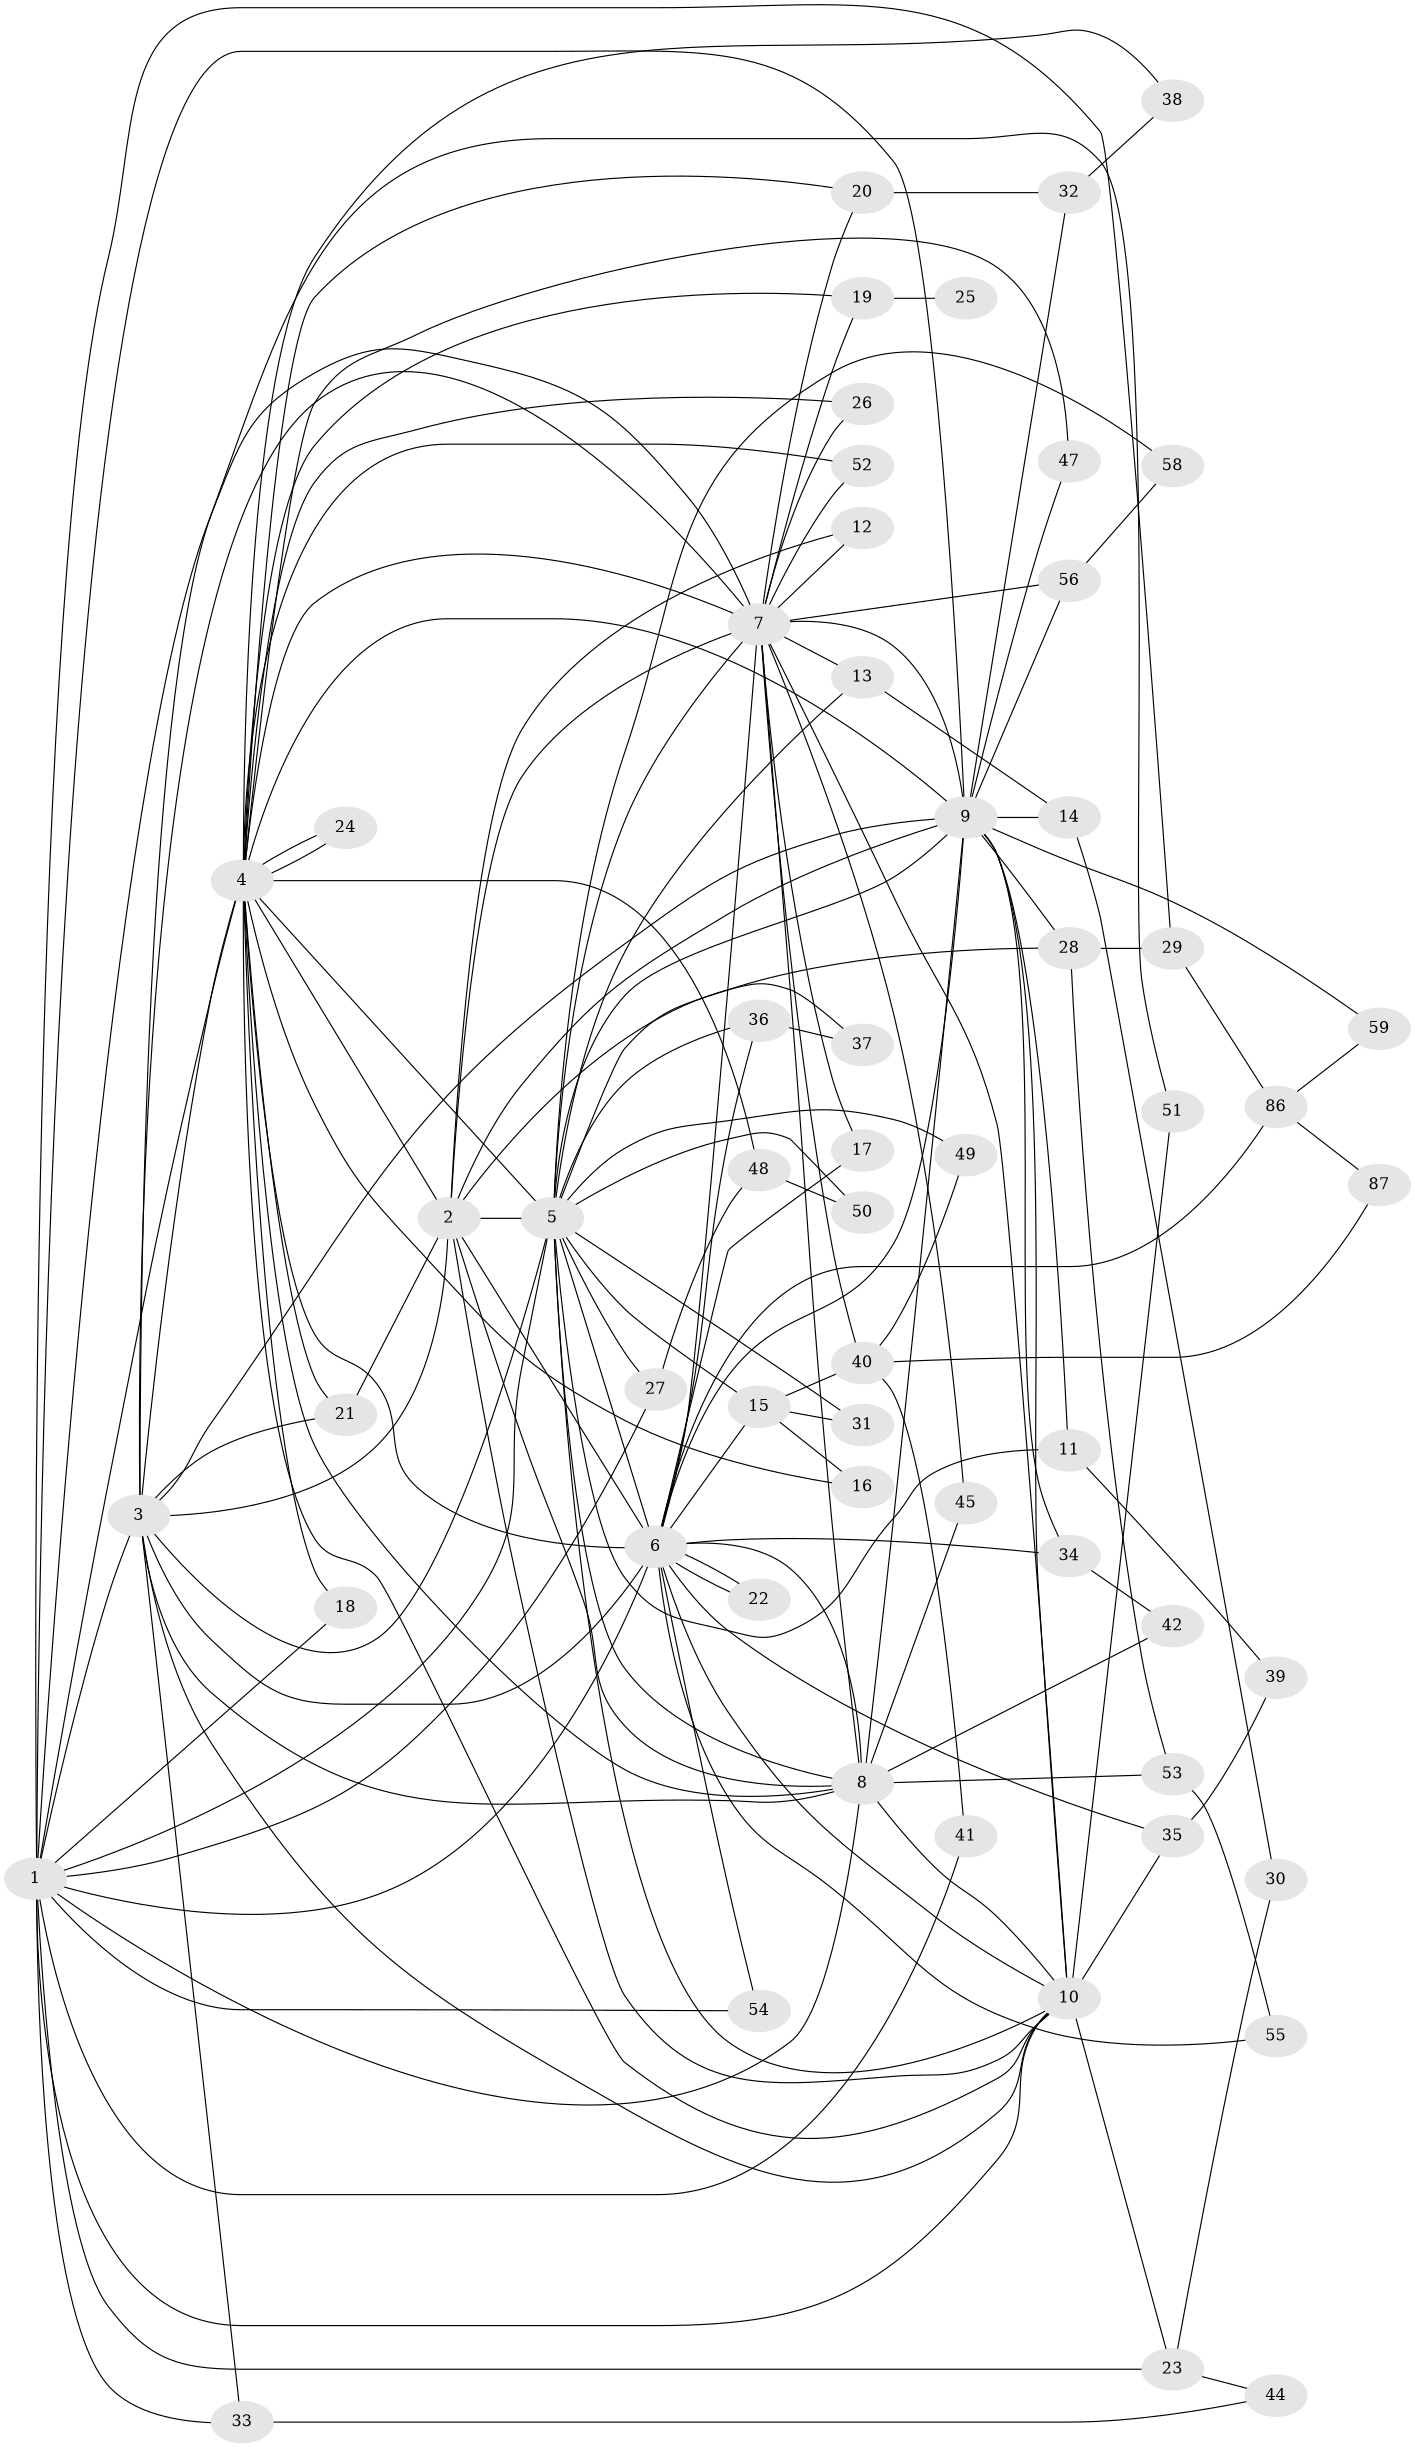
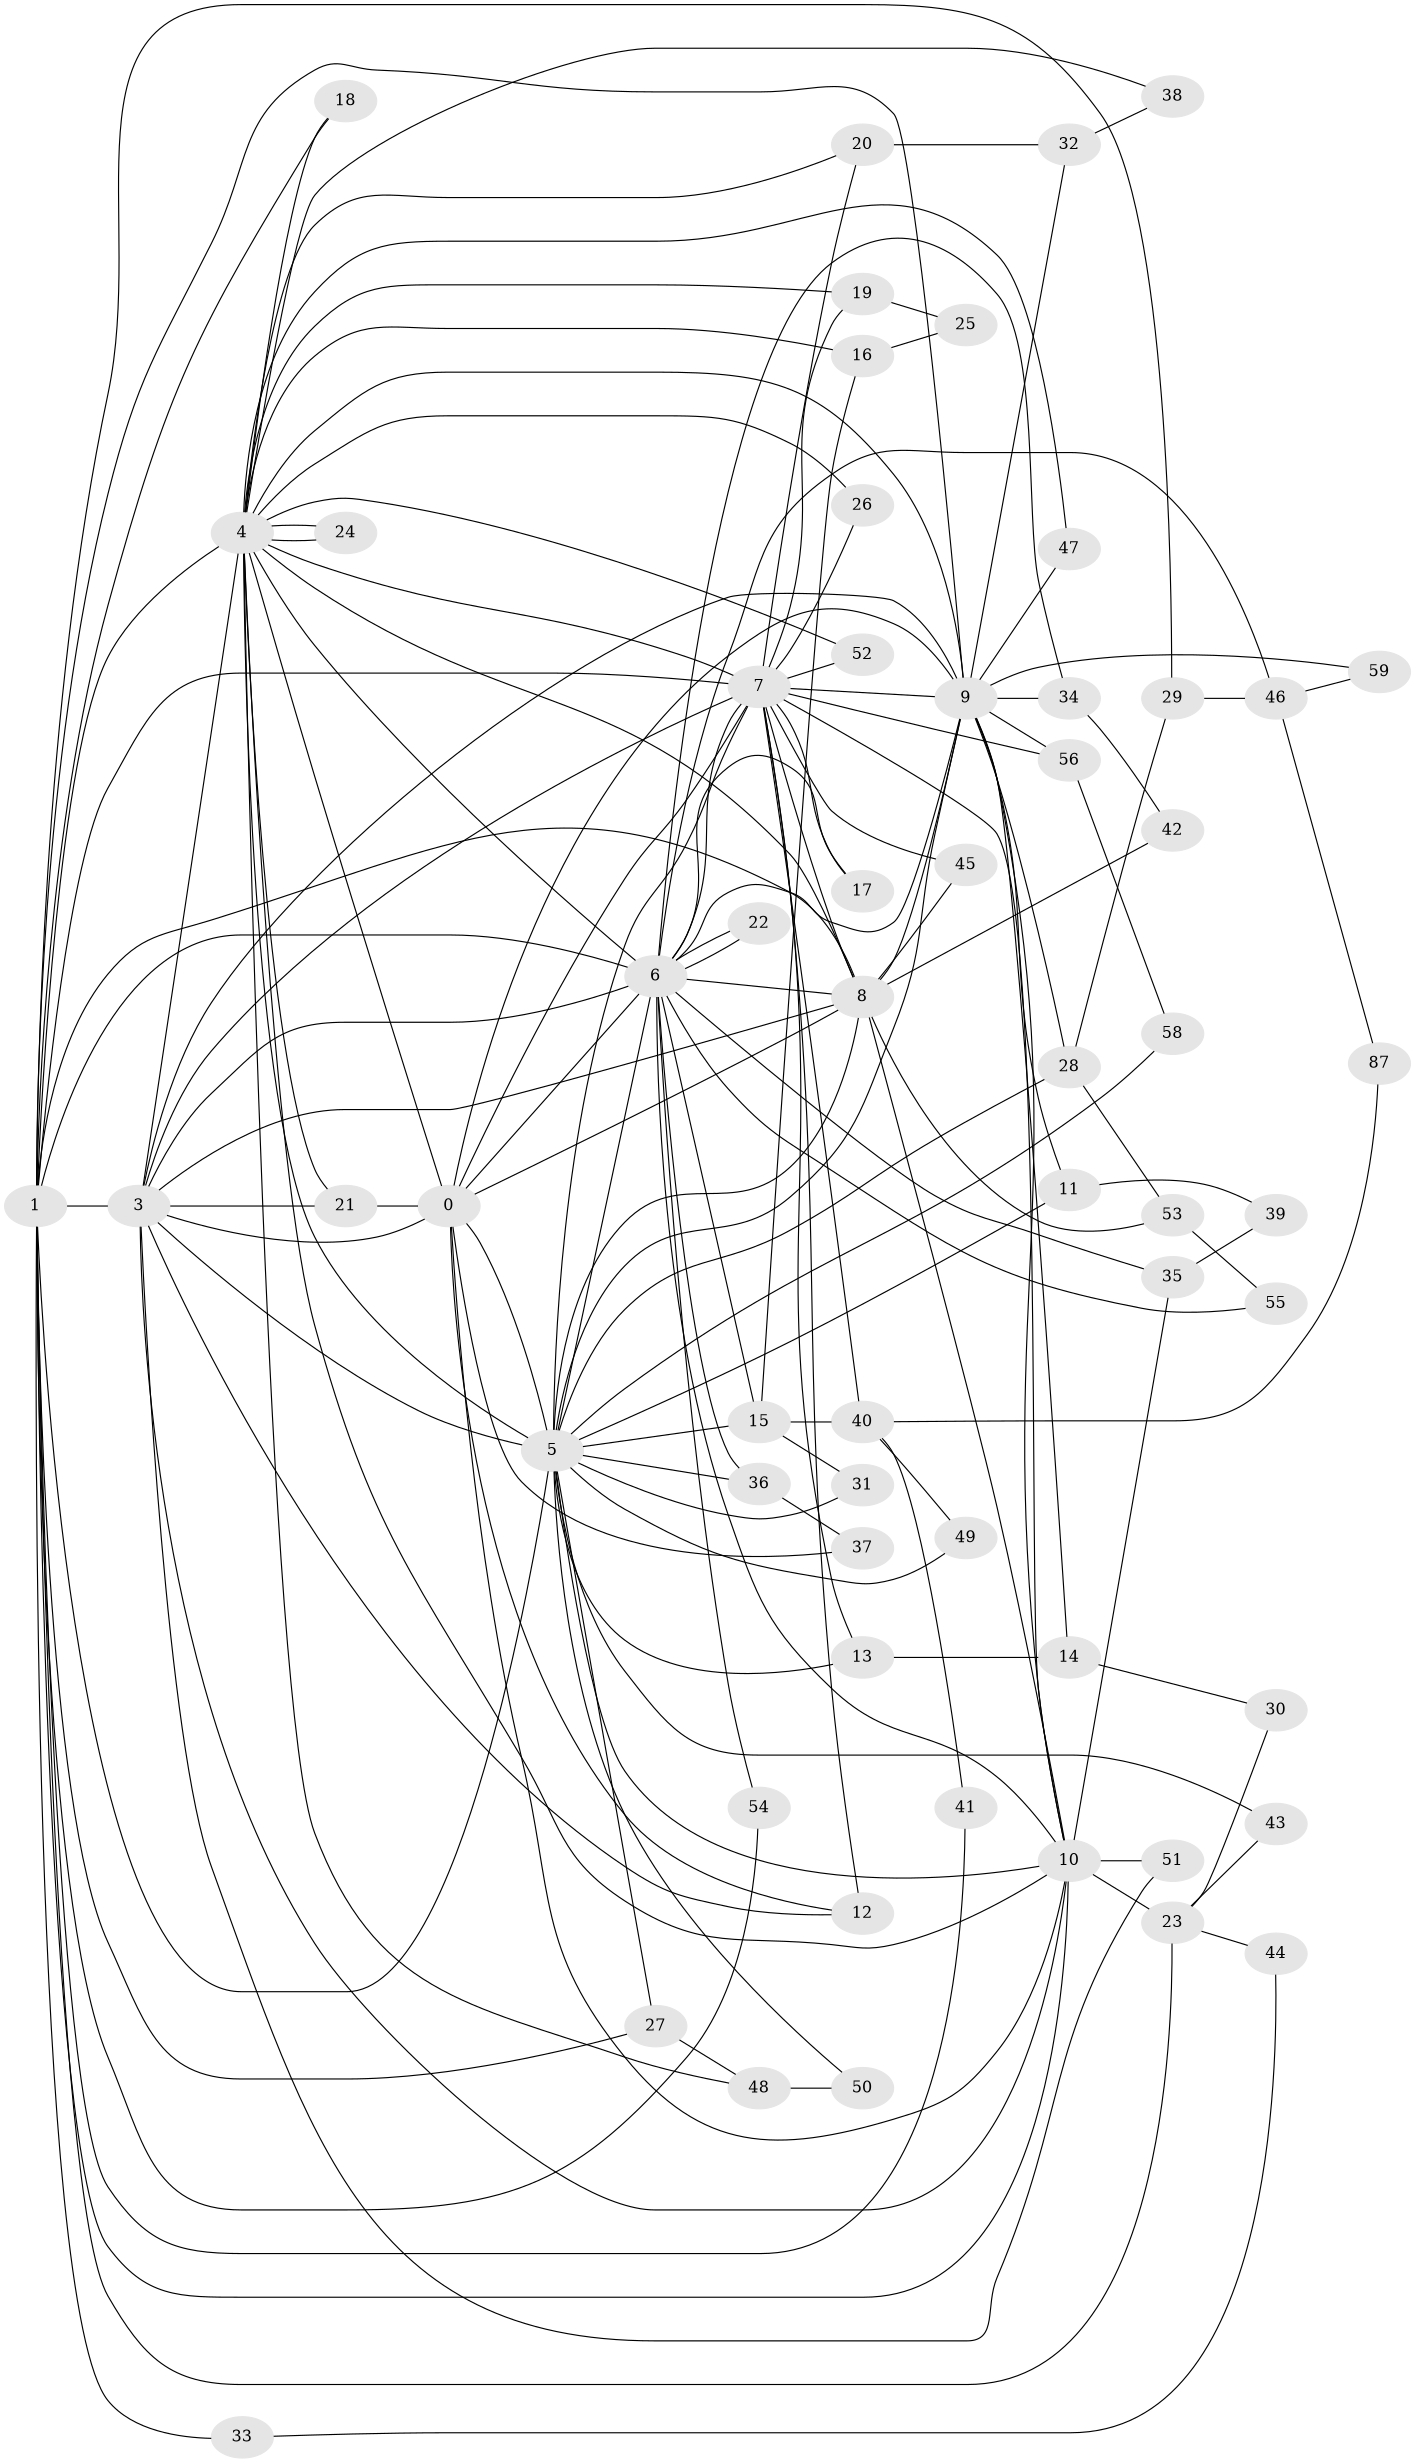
edge "25" -- "16": added
node "86": label "86" -> "46"
node "2": label "2" -> "0"
node "43": added
edge "3" -- "33": now "3" -- "12"
